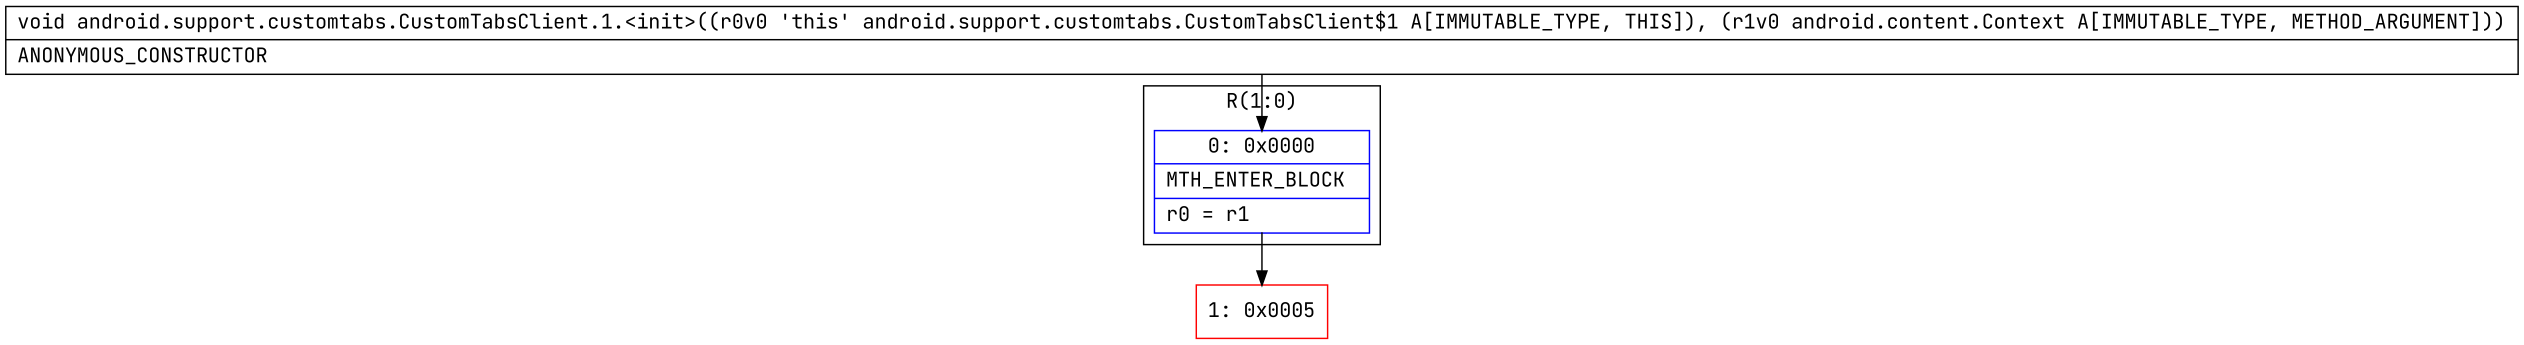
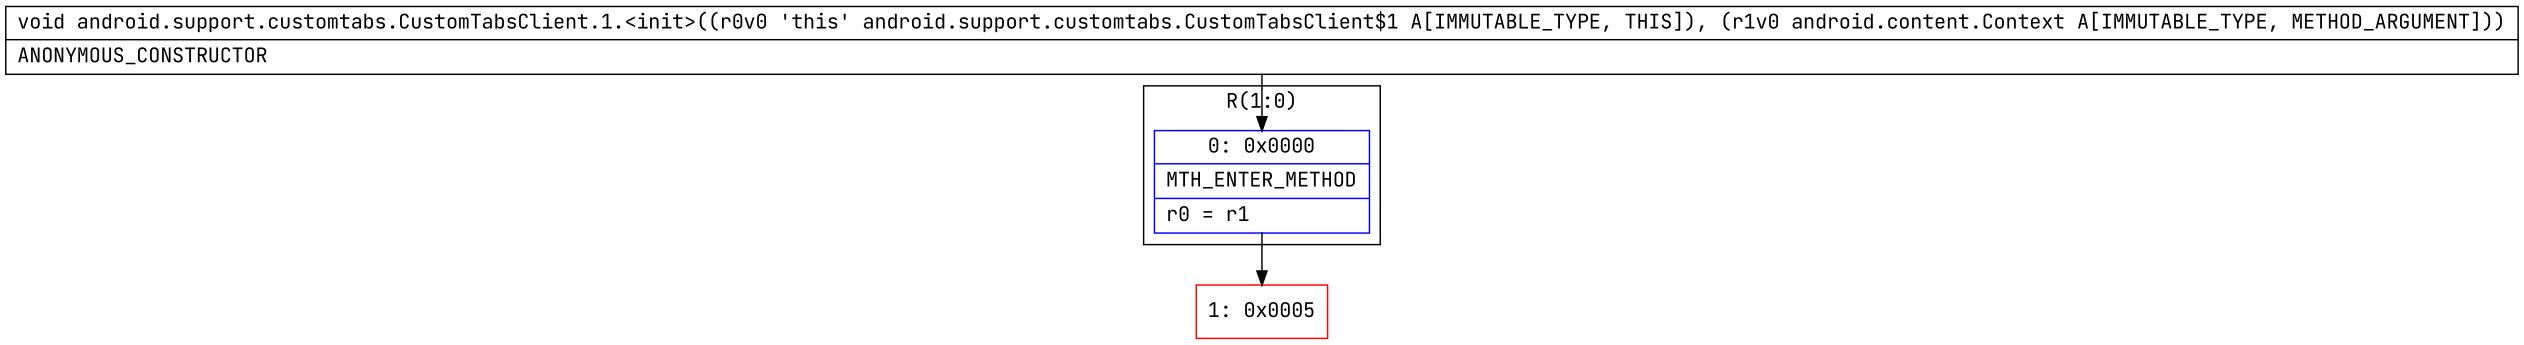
node "0: 0x0000": text "MTH_ENTER_BLOCK" -> "MTH_ENTER_METHOD"
